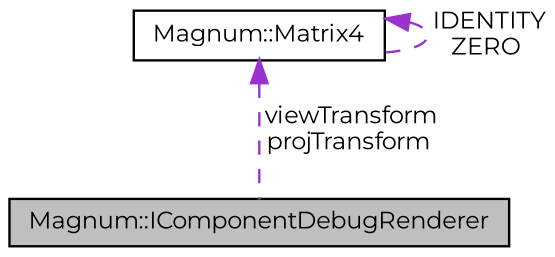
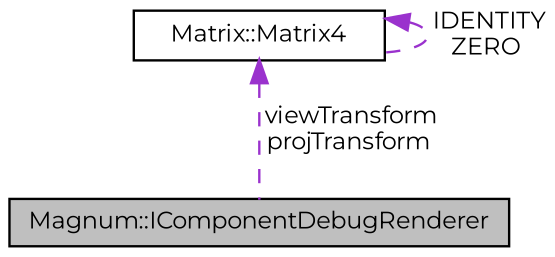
node "Magnum::Matrix4": label "Magnum::Matrix4" -> "Matrix::Matrix4"
